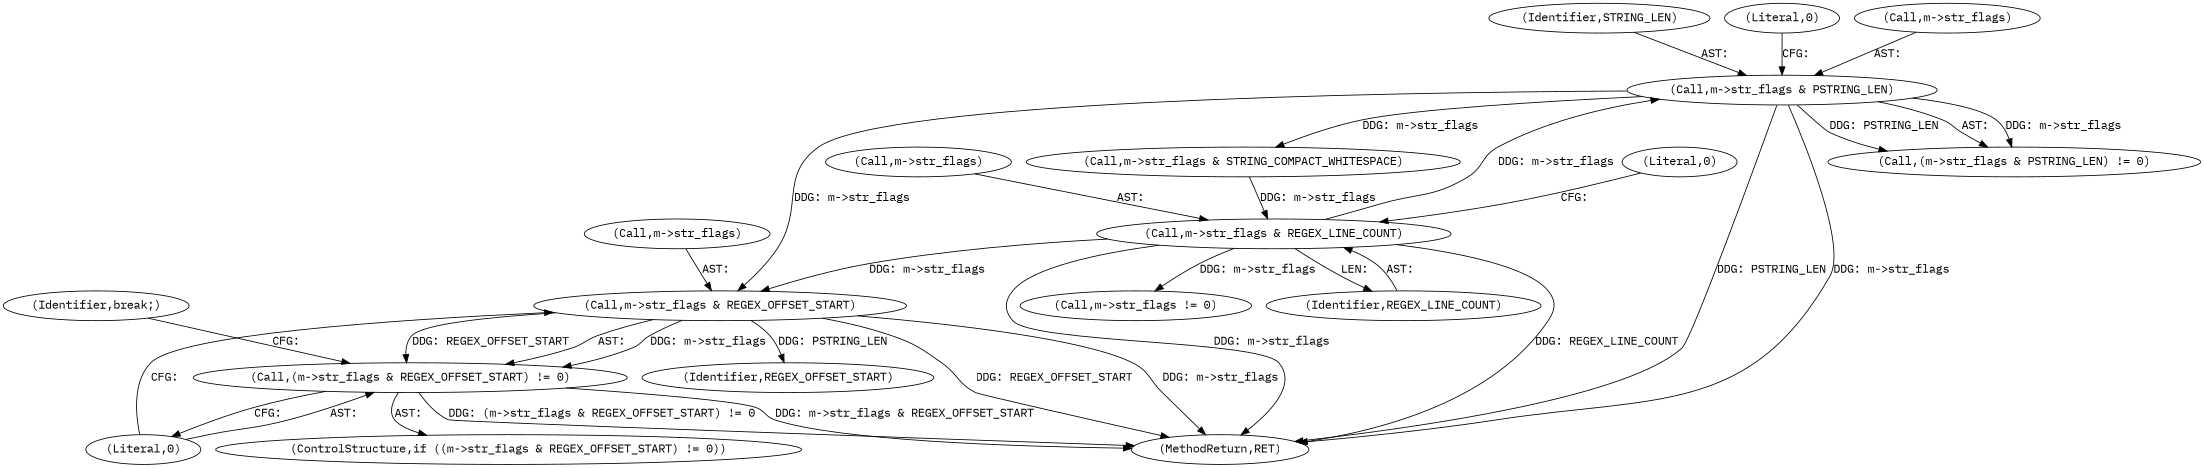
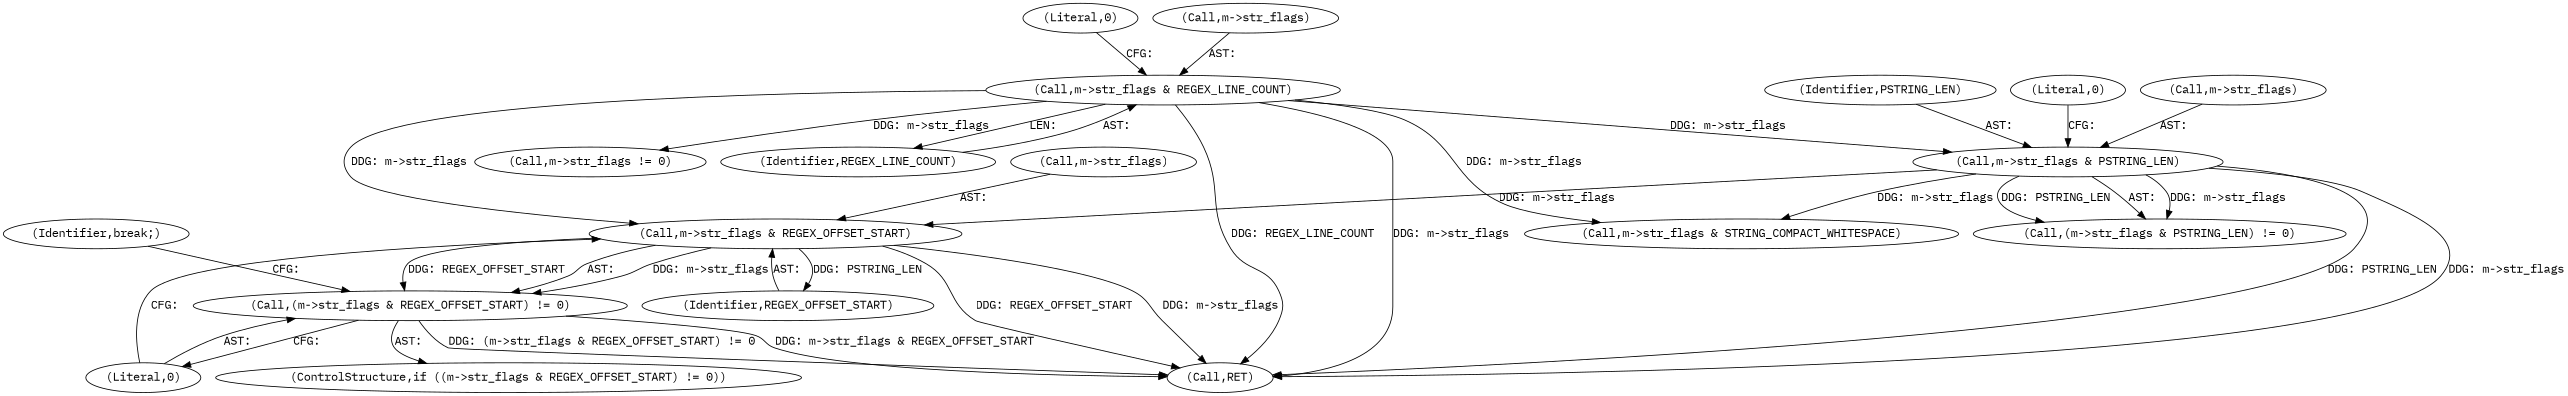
node "(Identifier,STRING_LEN)": label "(Identifier,STRING_LEN)" -> "(Identifier,PSTRING_LEN)"
edge "(Call,m->str_flags & STRING_COMPACT_WHITESPACE)" -> "(Call,m->str_flags & REGEX_LINE_COUNT)": reversed
edge "(Identifier,REGEX_OFFSET_START)" -> "(Call,m->str_flags & REGEX_OFFSET_START)": added, label "AST:"
node "(MethodReturn,RET)": label "(MethodReturn,RET)" -> "(Call,RET)"
